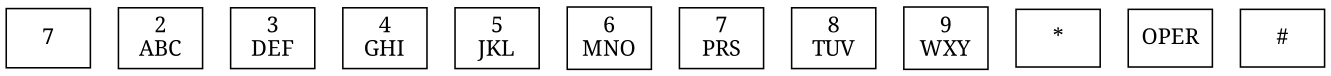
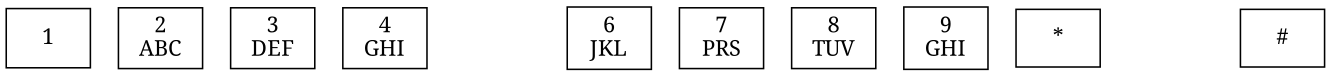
node "7": label "7" -> "1"
node "5 JKL": removed
node "6 MNO": label "6 MNO" -> "6 JKL"
node "9 WXY": label "9 WXY" -> "9 GHI"
node "OPER": removed
